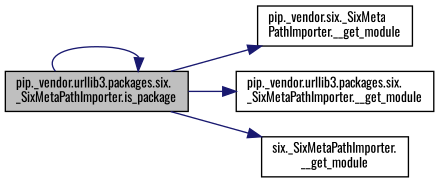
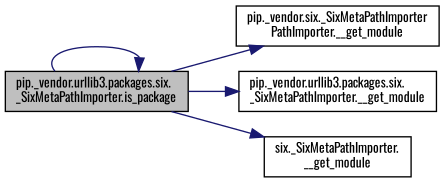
node "pip._vendor.six._SixMeta PathImporter.__get_module": label "pip._vendor.six._SixMeta PathImporter.__get_module" -> "pip._vendor.six._SixMetaPathImporter PathImporter.__get_module"
